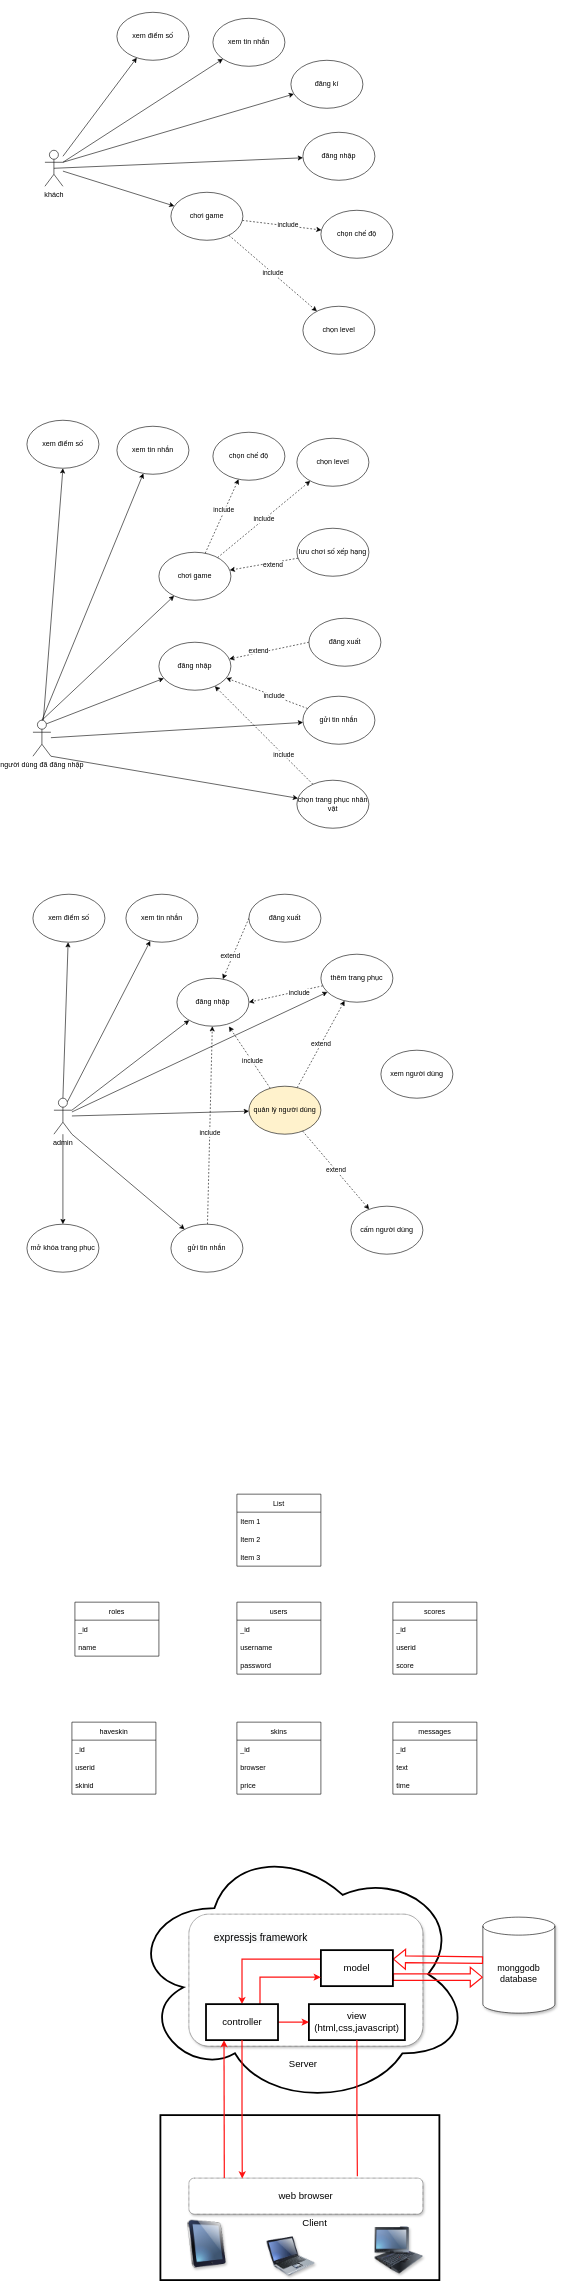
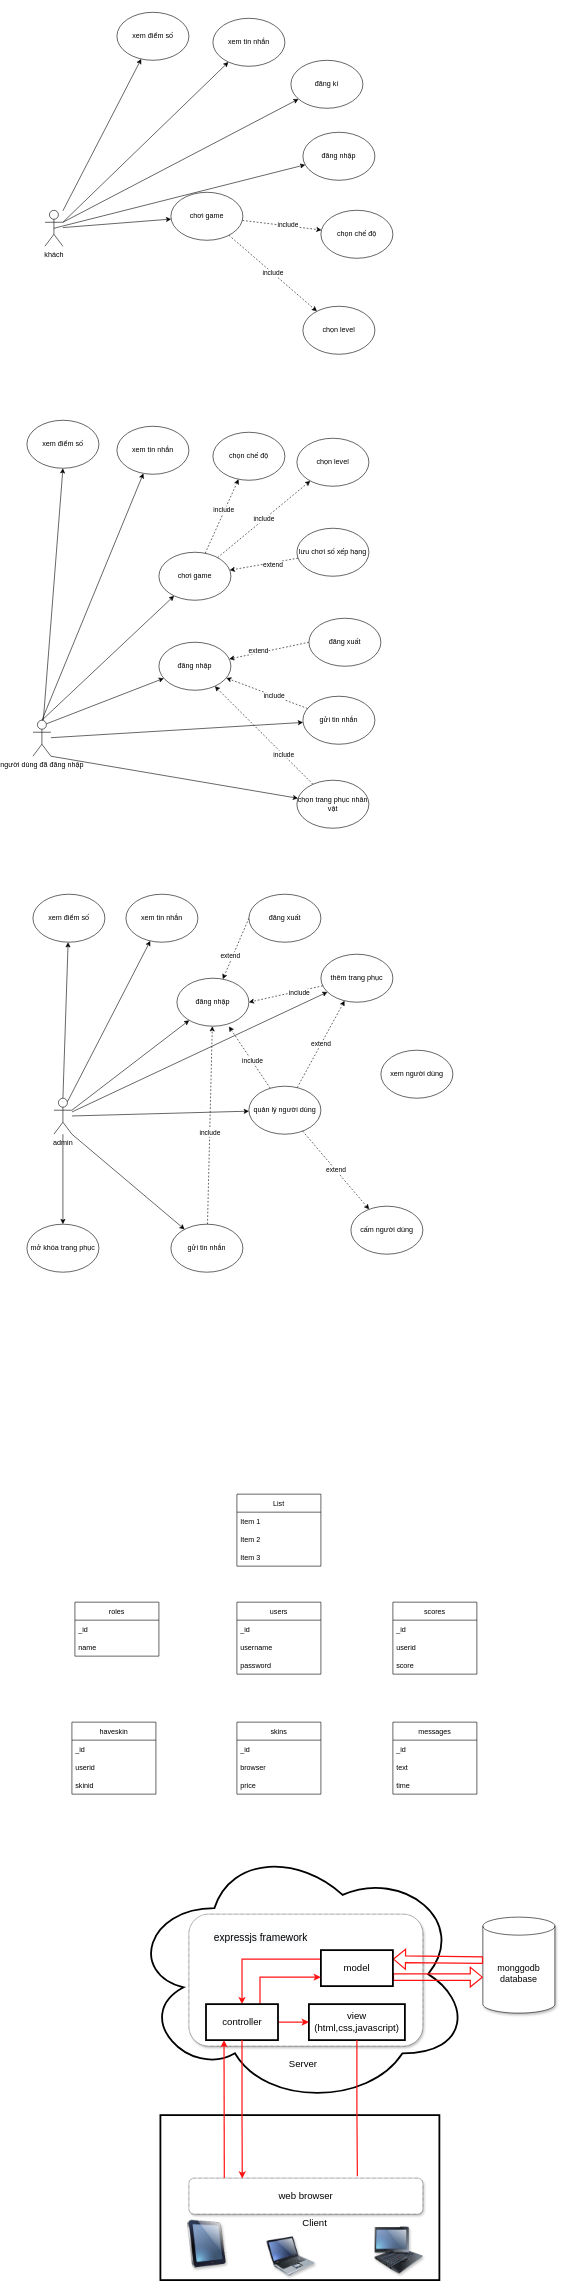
node "khách": moved (54, 168) -> (54, 228)
node "quản lý người dùng": fillcolor #fff2cc -> #ffffff
